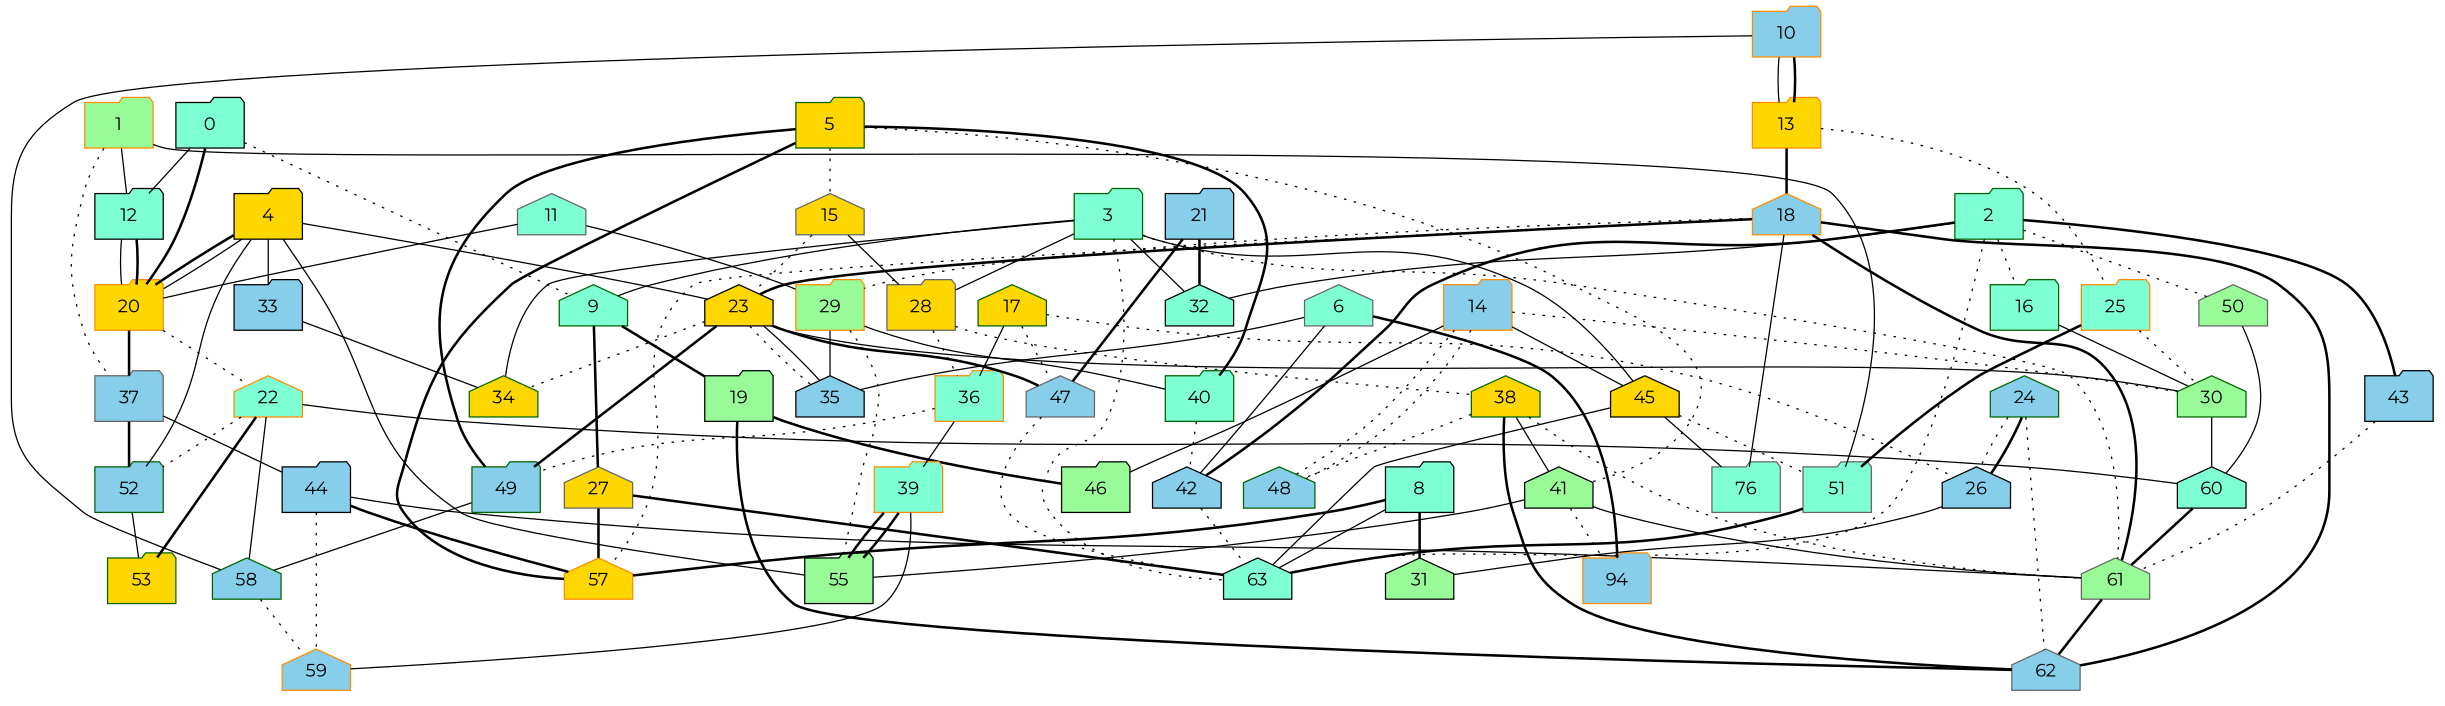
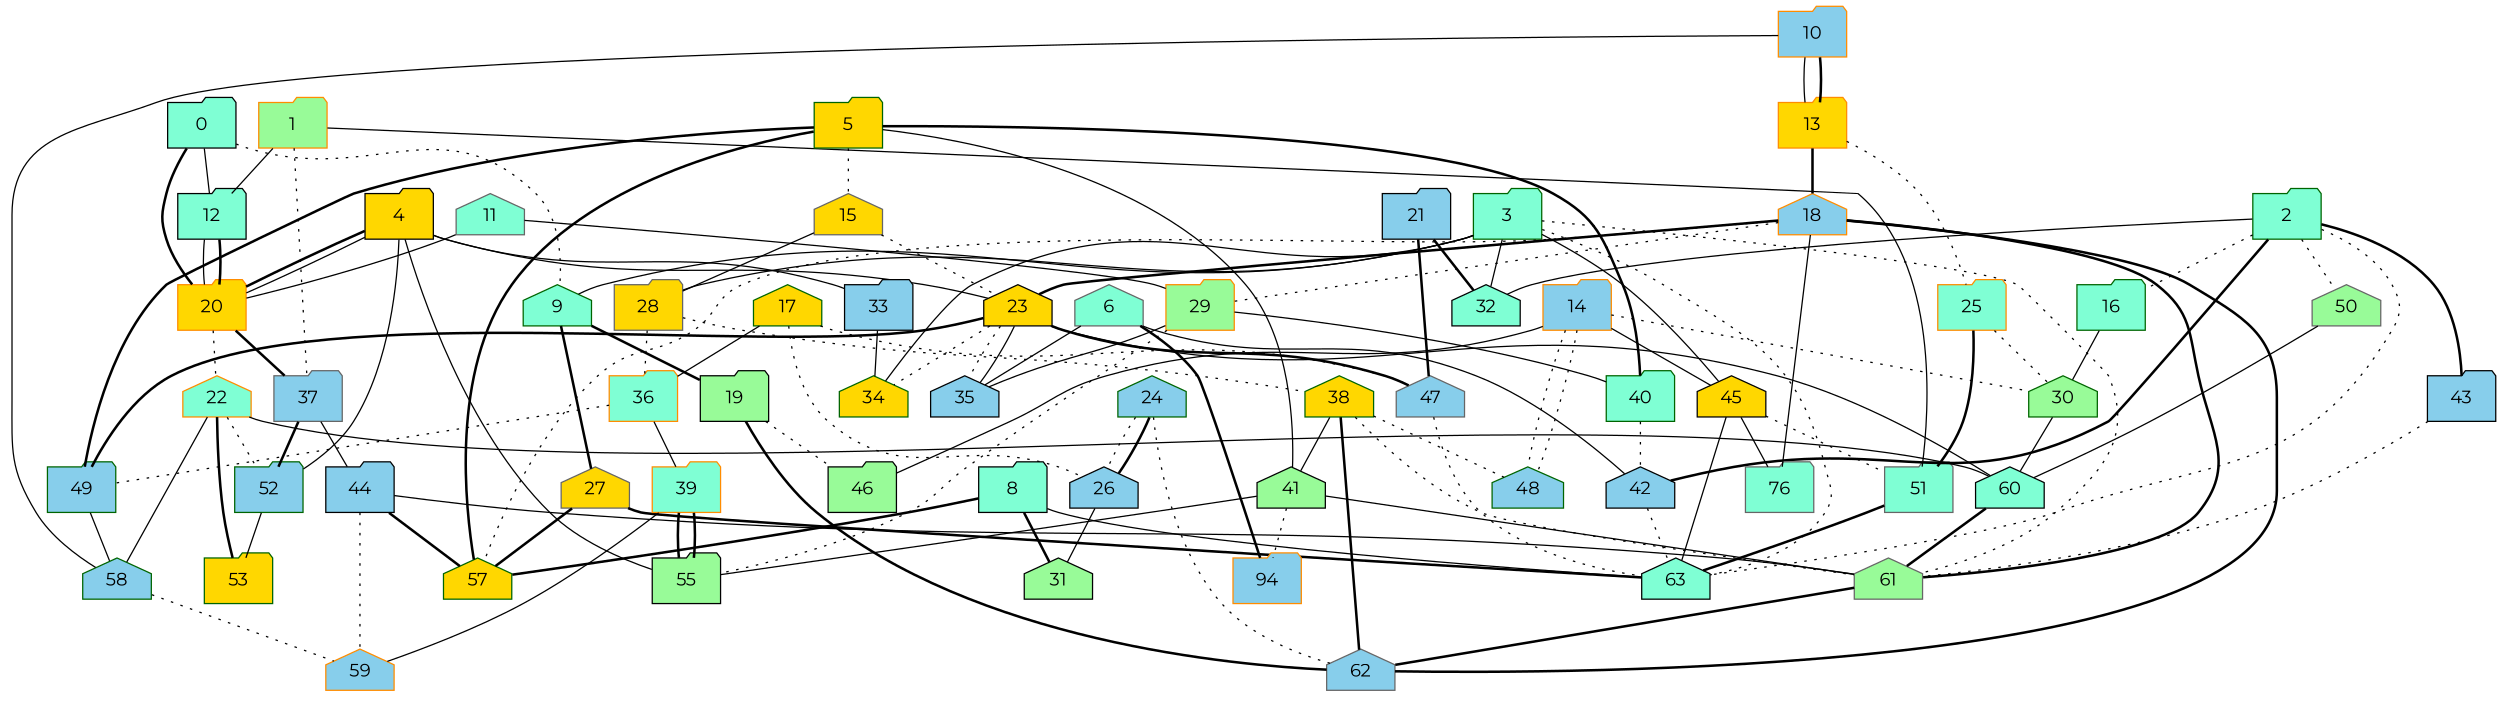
edge "5" -- "41": style dotted -> solid
edge "23" -- "30": now "23" -- "60"
edge "19" -- "46": style bold -> dotted
node "57": color darkorange -> darkgreen
